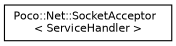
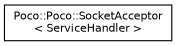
node "Poco::Net::SocketAcceptor < ServiceHandler >": label "Poco::Net::SocketAcceptor < ServiceHandler >" -> "Poco::Poco::SocketAcceptor < ServiceHandler >"
